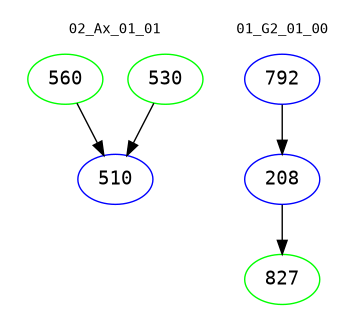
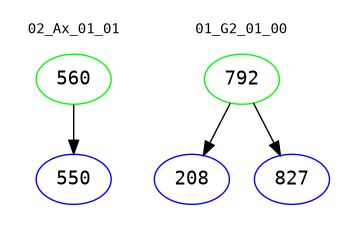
node "530": removed
node "792": color blue -> green
node "510": label "510" -> "550"
edge "208" -> "827": now "792" -> "827"
node "827": color green -> blue
